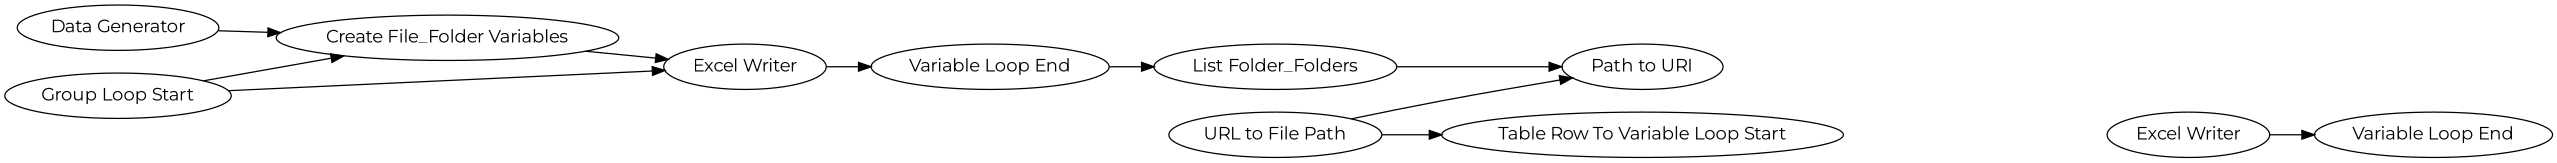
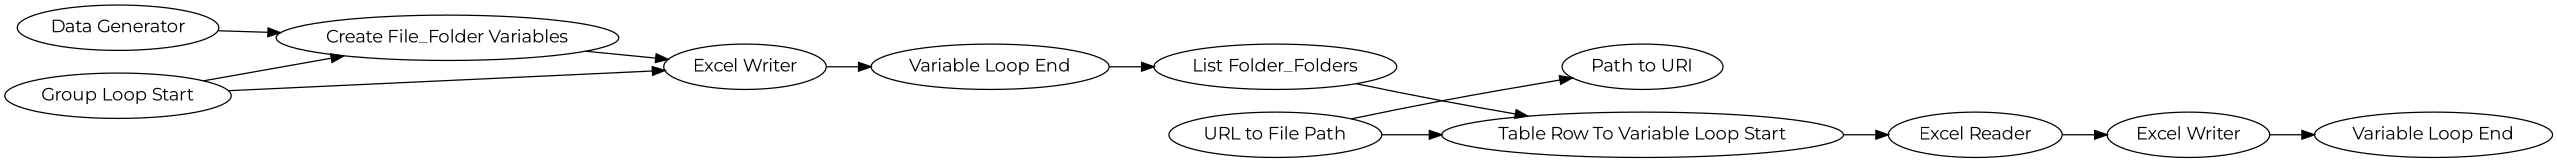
edge "List Folder_Folders" -> "Path to URI": now "List Folder_Folders" -> "Table Row To Variable Loop Start"
node "Excel Reader": added
